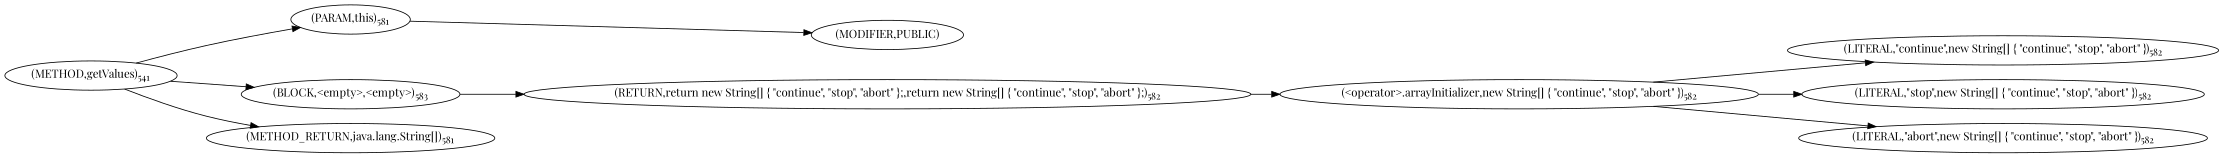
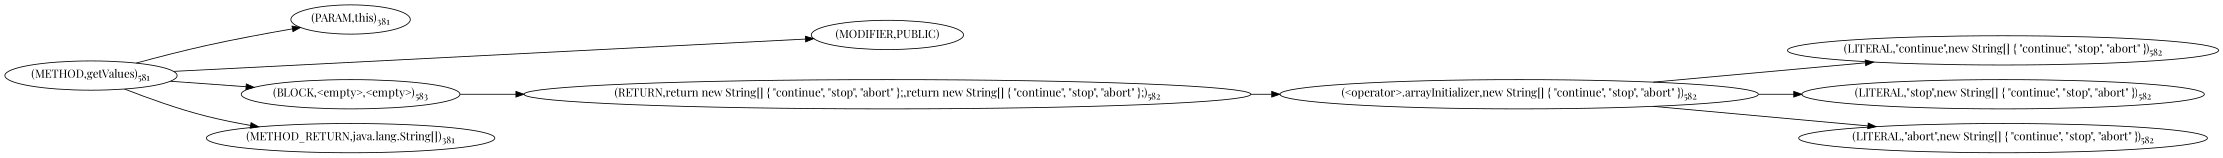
node "(PARAM,this)": text "581" -> "381"
edge "(PARAM,this)" -> "(MODIFIER,PUBLIC)": now "(METHOD,getValues)" -> "(MODIFIER,PUBLIC)"
node "(METHOD,getValues)": text "541" -> "581"
node "(METHOD_RETURN,java.lang.String[])": text "581" -> "381"
